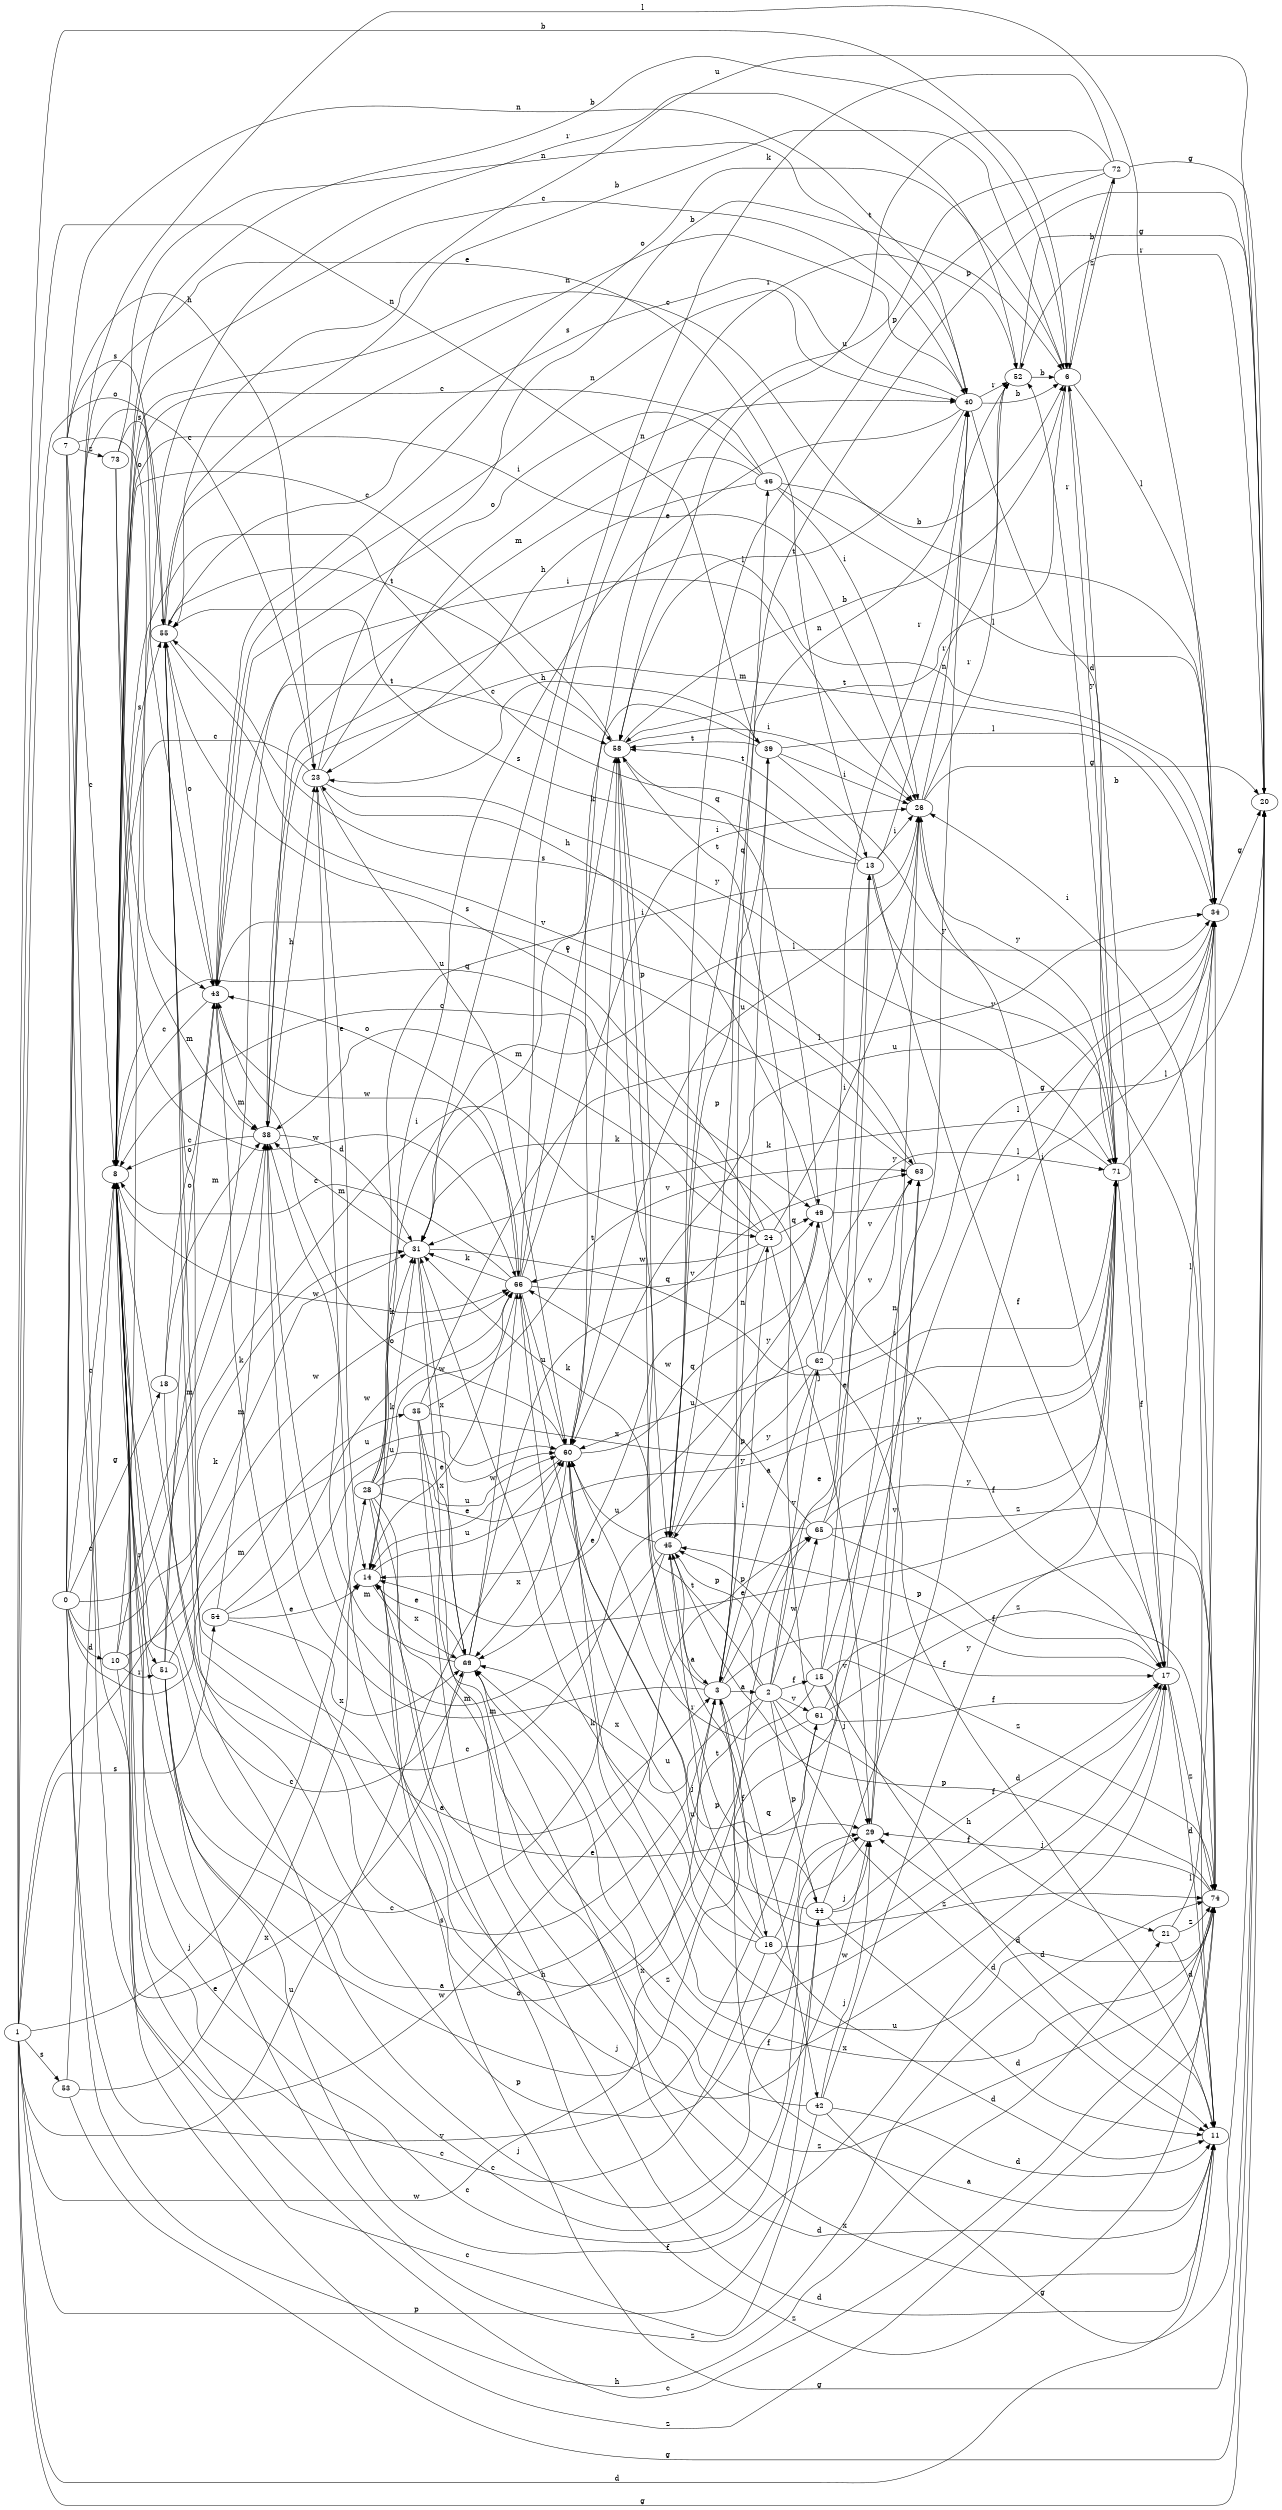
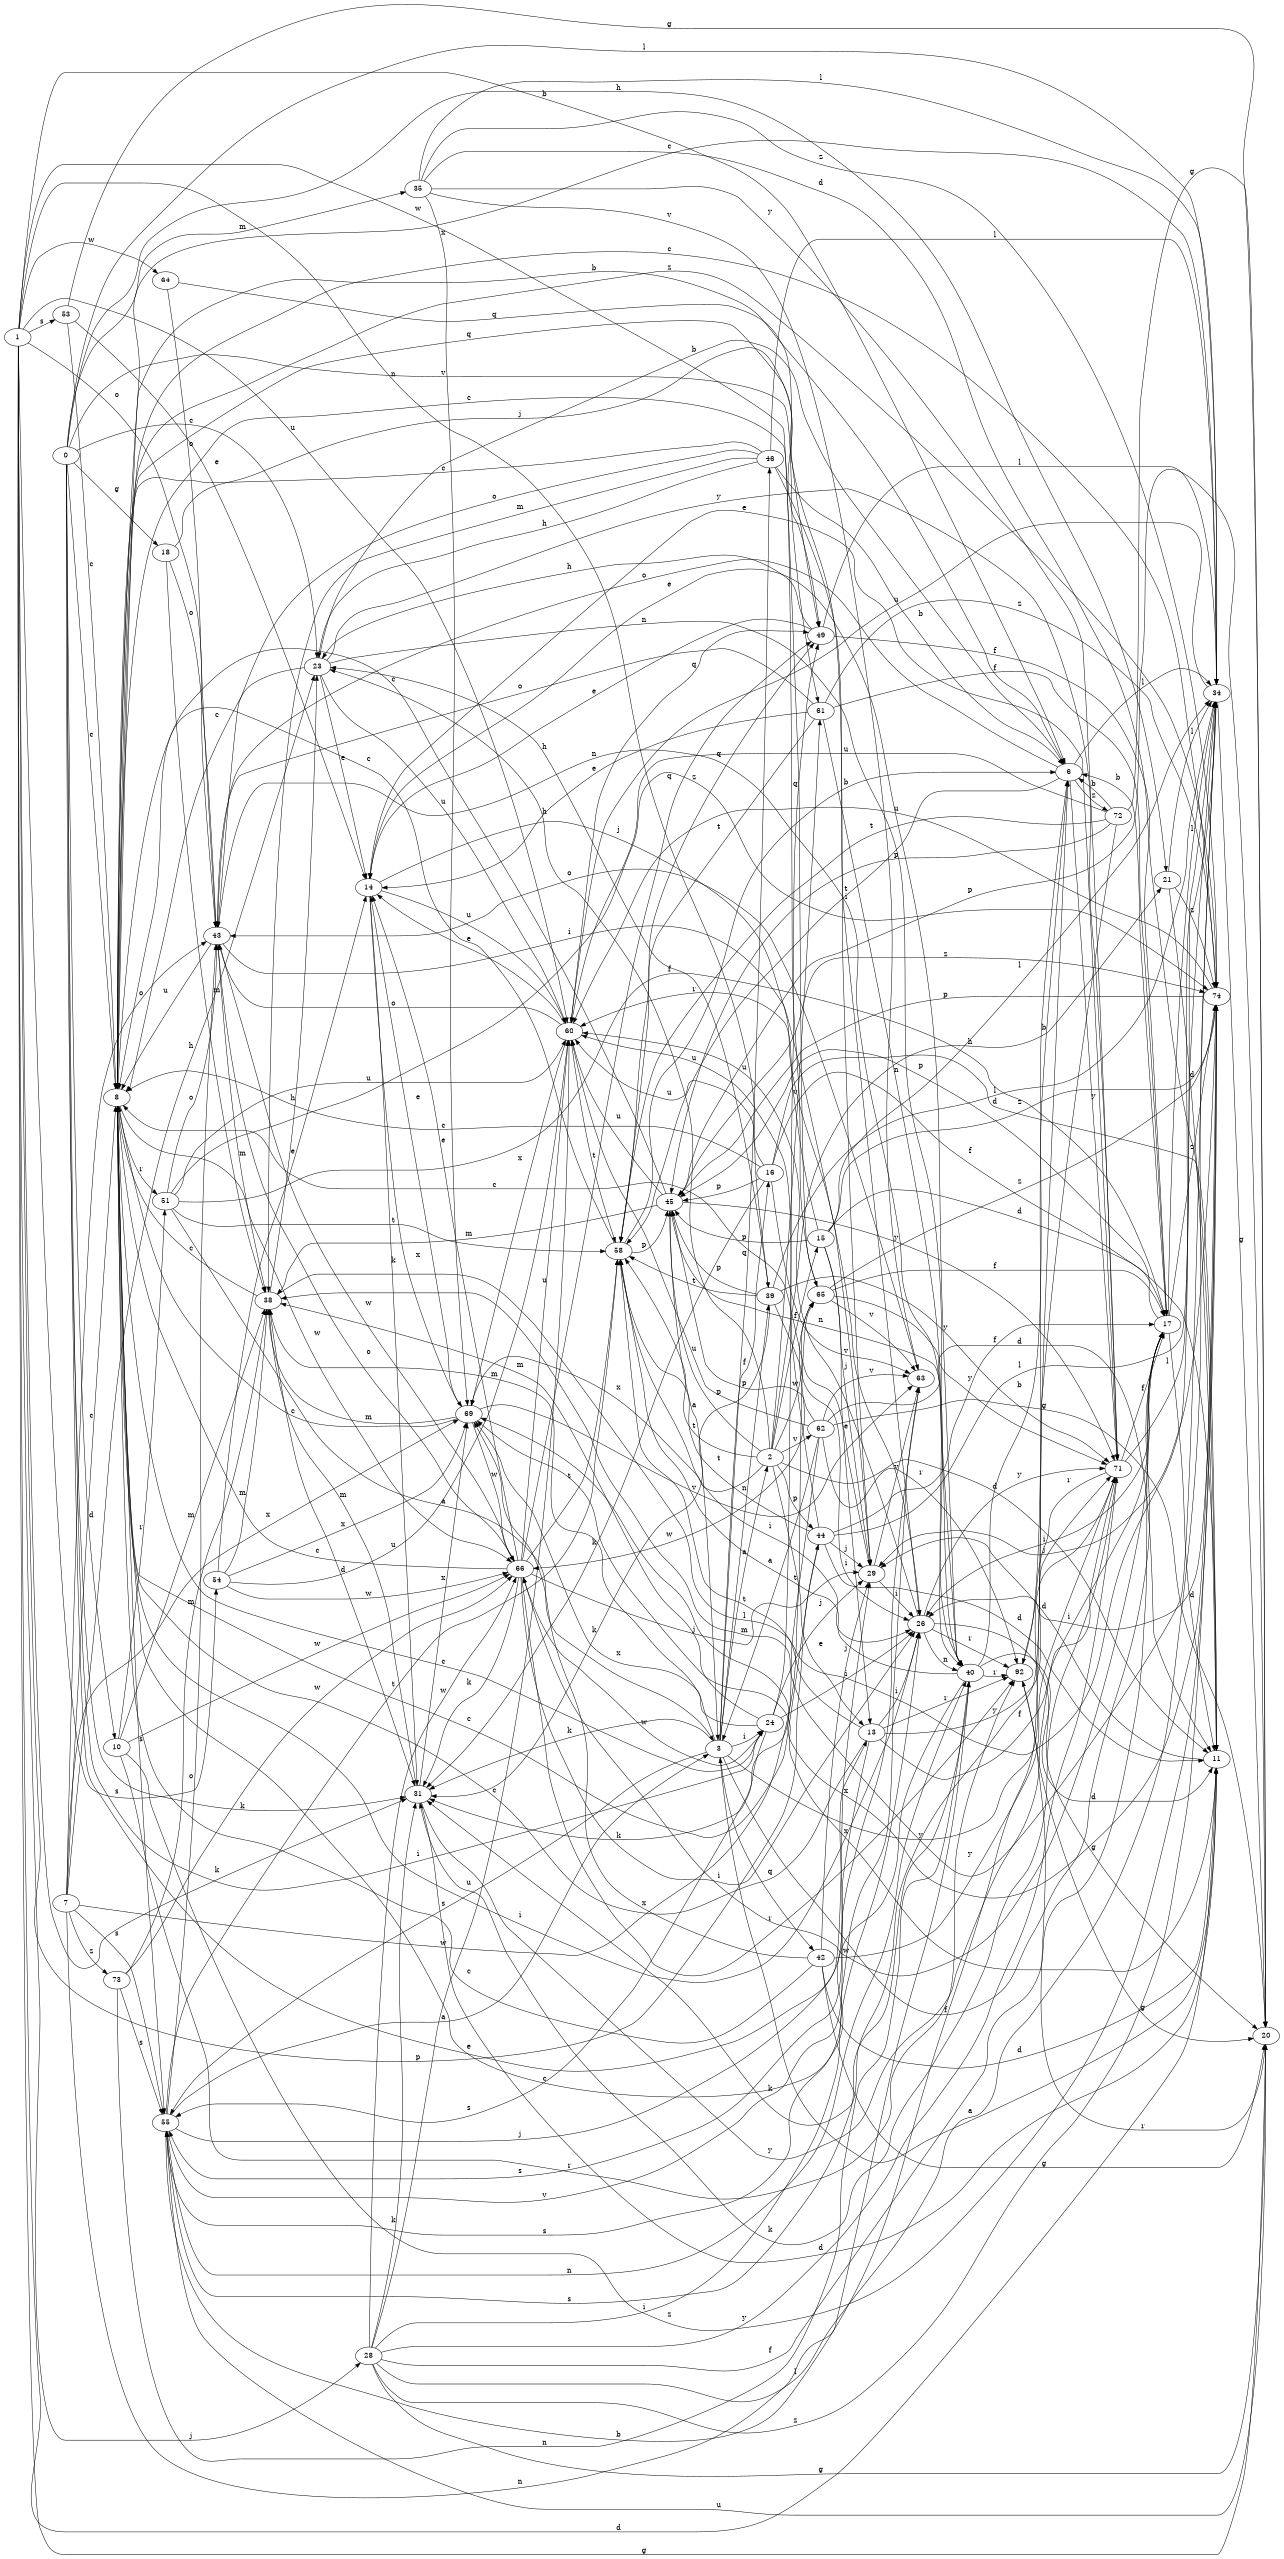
node "64": added
node "52": label "52" -> "92"
edge "43" -> "8": label "c" -> "u"
edge "55" -> "29": label "p" -> "j"
